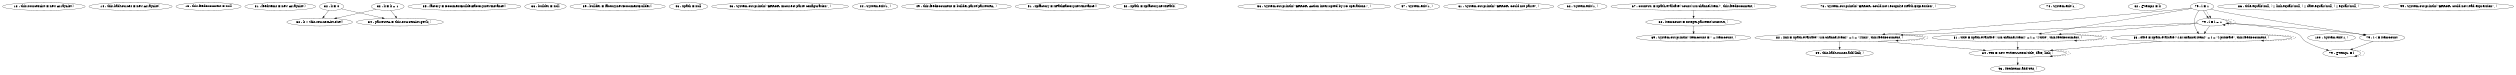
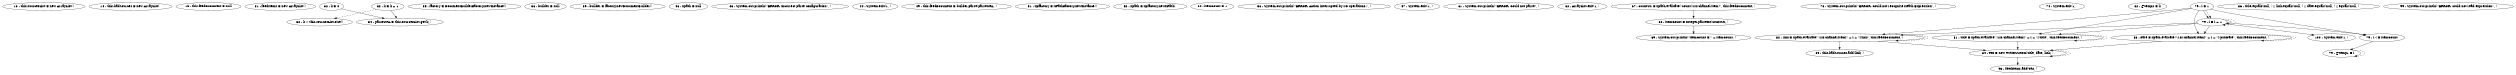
node "64 : itemCount = 1": added
node "62 : System.exit(1, )": label "62 : System.exit(1, )" -> "62 : ArrayList.exit(1, )"
edge "32 : k = 0" -> "32 : k < this.sourcesList.size()": removed
edge "32 : k = k + 1" -> "32 : k < this.sourcesList.size()": style solid -> dashed
edge "79 : i = i + 1" -> "79 : @temp1 = i": now "79 : i = i + 1" -> "100 : System.exit(1, )"
